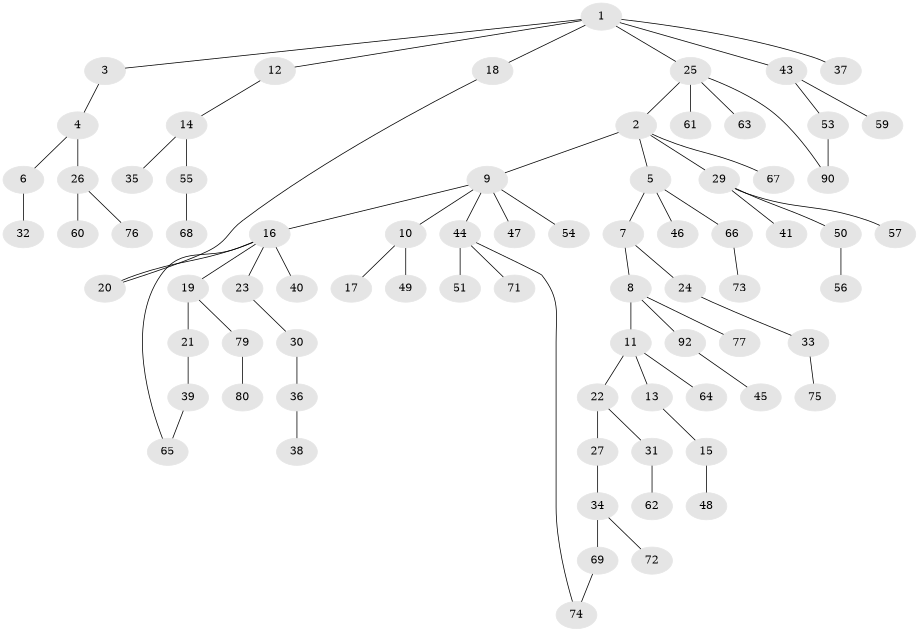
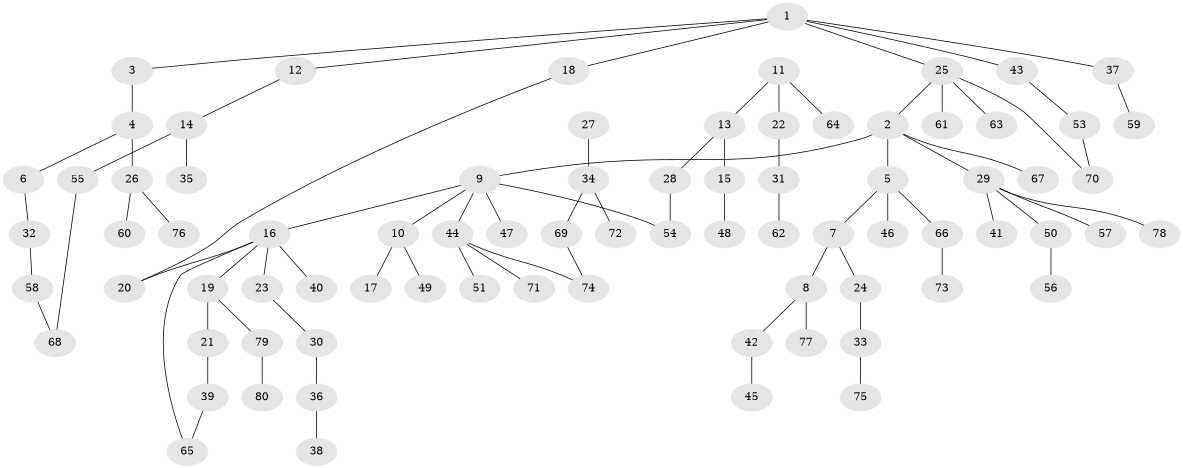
edge "43" -- "59": now "37" -- "59"
node "28": added
node "90": label "90" -> "70"
node "78": added
node "58": added
edge "8" -- "11": removed
node "92": label "92" -> "42"
edge "22" -- "27": removed
